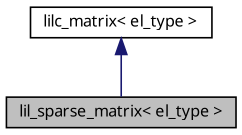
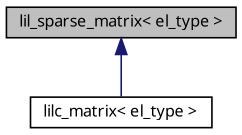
edge "lil_sparse_matrix< el_type >" -> "lilc_matrix< el_type >": reversed
